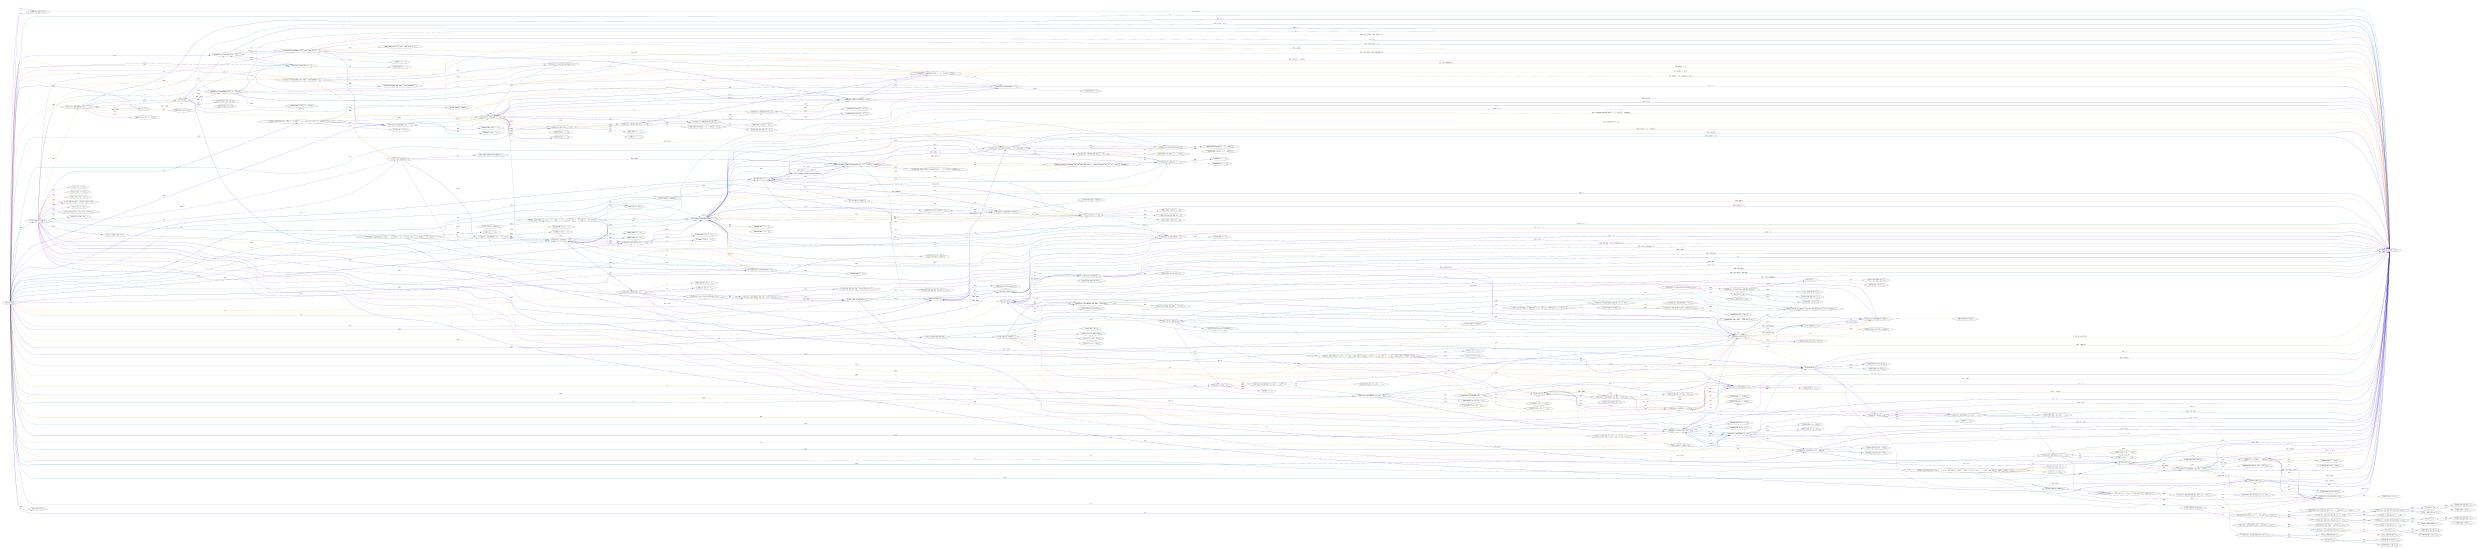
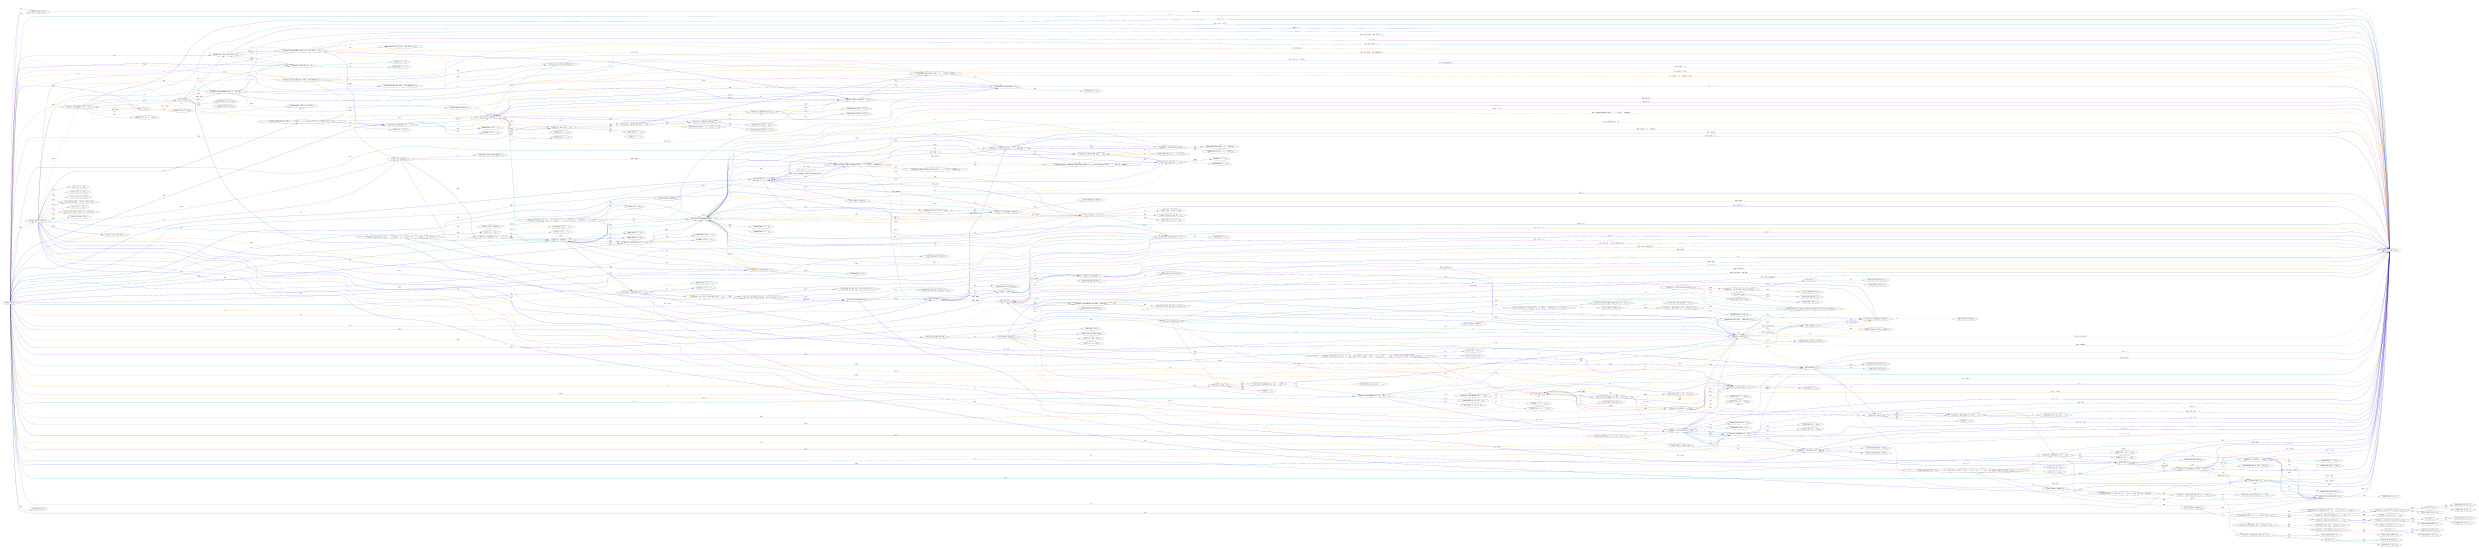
edge "(<operator>.assignment,int[] pre = new int[n + 1])" -> "(LITERAL,1,n + 1)": now "(<operator>.addition,n + 1)" -> "(LITERAL,1,n + 1)"
edge "(iterator,<empty>)" -> "(METHOD_RETURN,void)": removed, label "DDG: keySet()"
edge "(LOCAL,List<p> ans: ANY)" -> "(<operator>.preIncrement,++j)": now "(METHOD,main)" -> "(<operator>.preIncrement,++j)"
edge "(<operator>.assignment,)" -> "(IDENTIFIER,$iterLocal0,)": now "(IDENTIFIER,sums,get(key))" -> "(IDENTIFIER,$iterLocal0,)"
node "(IDENTIFIER,segs,sort(<lambda>))": removed
